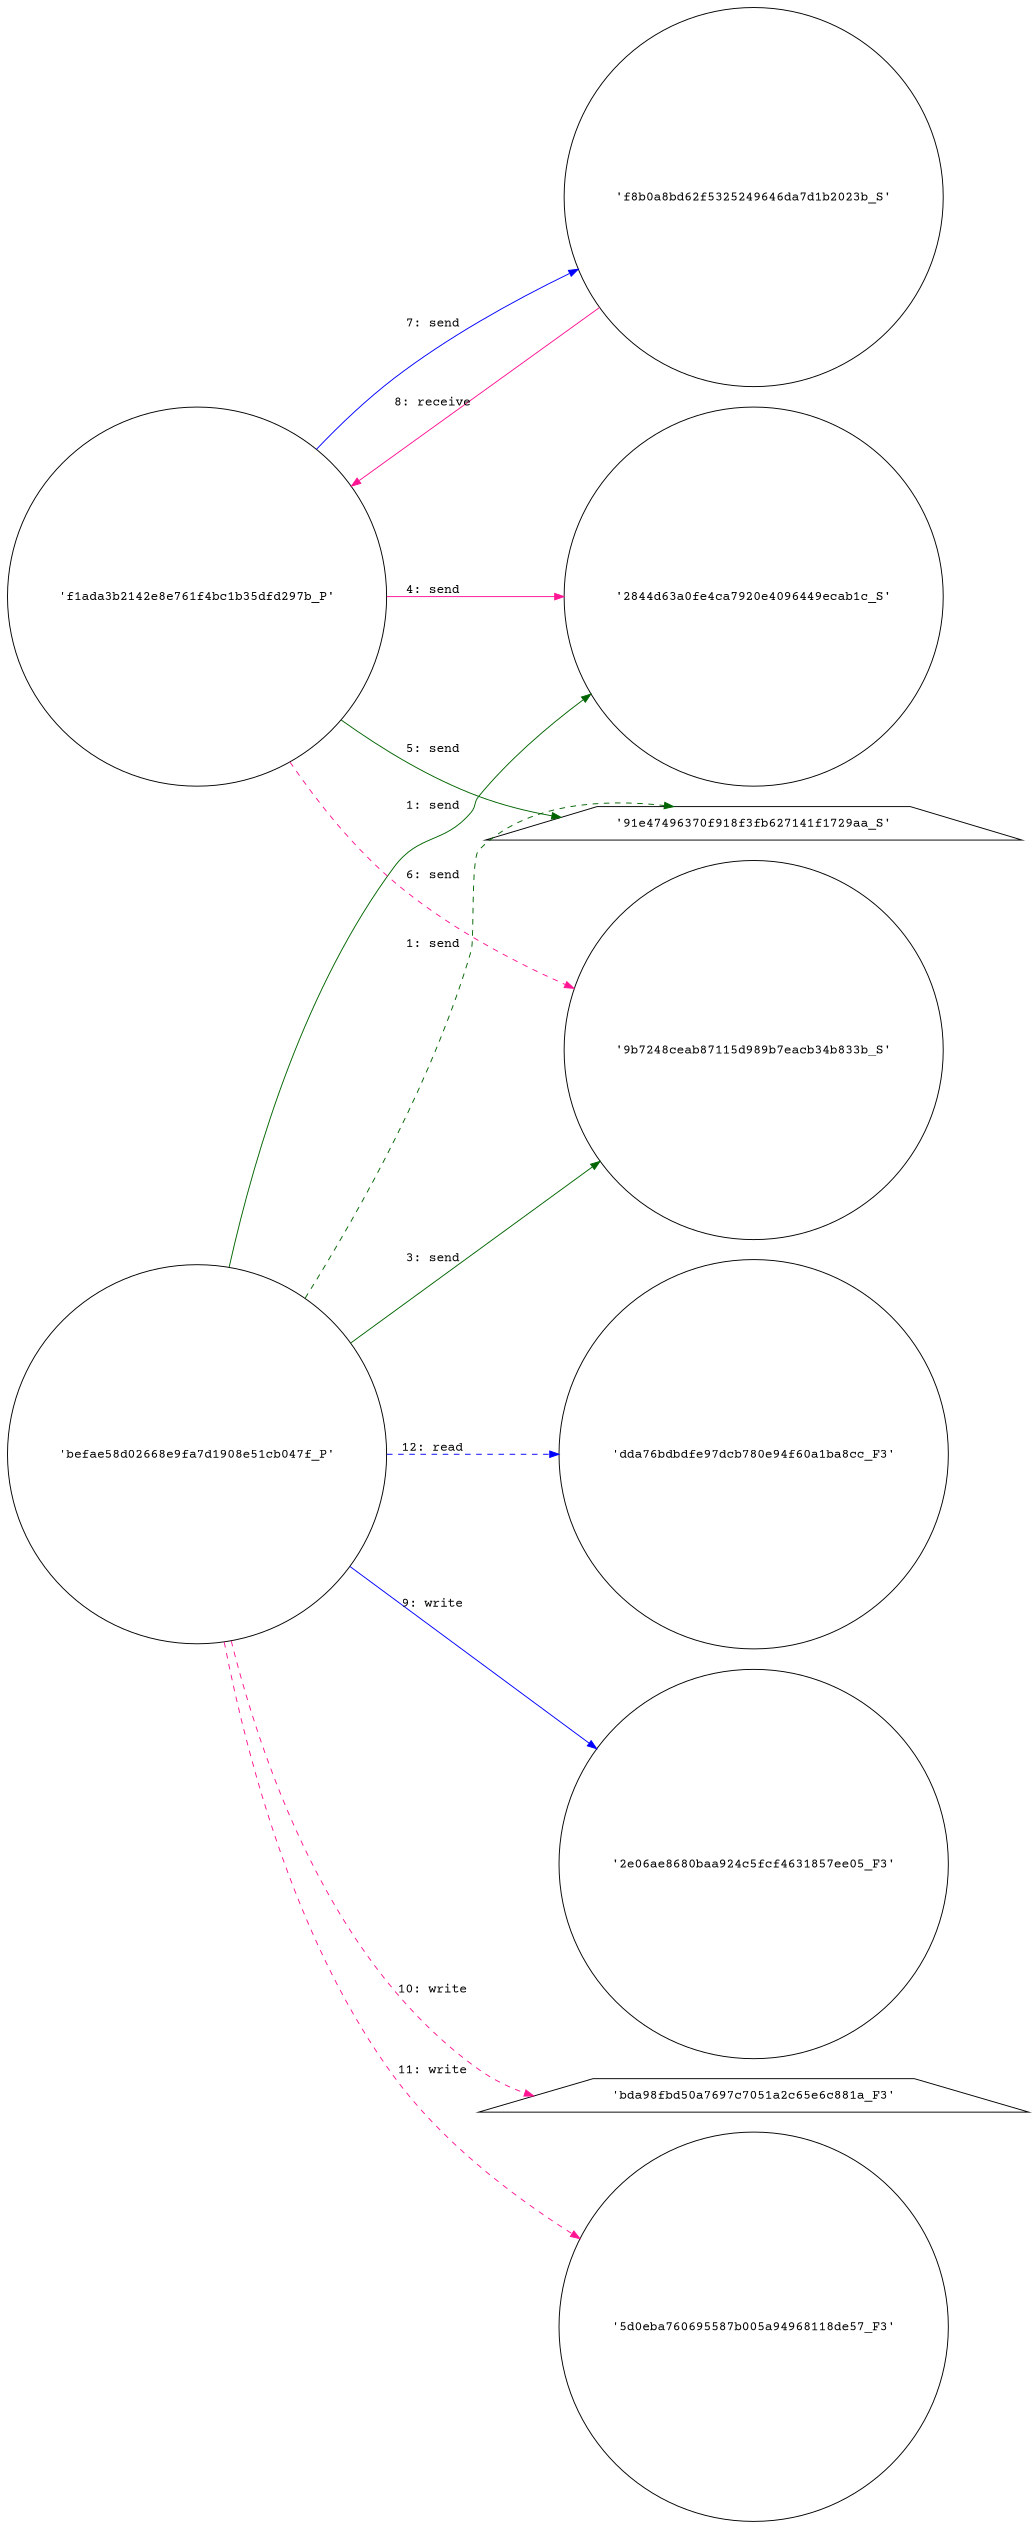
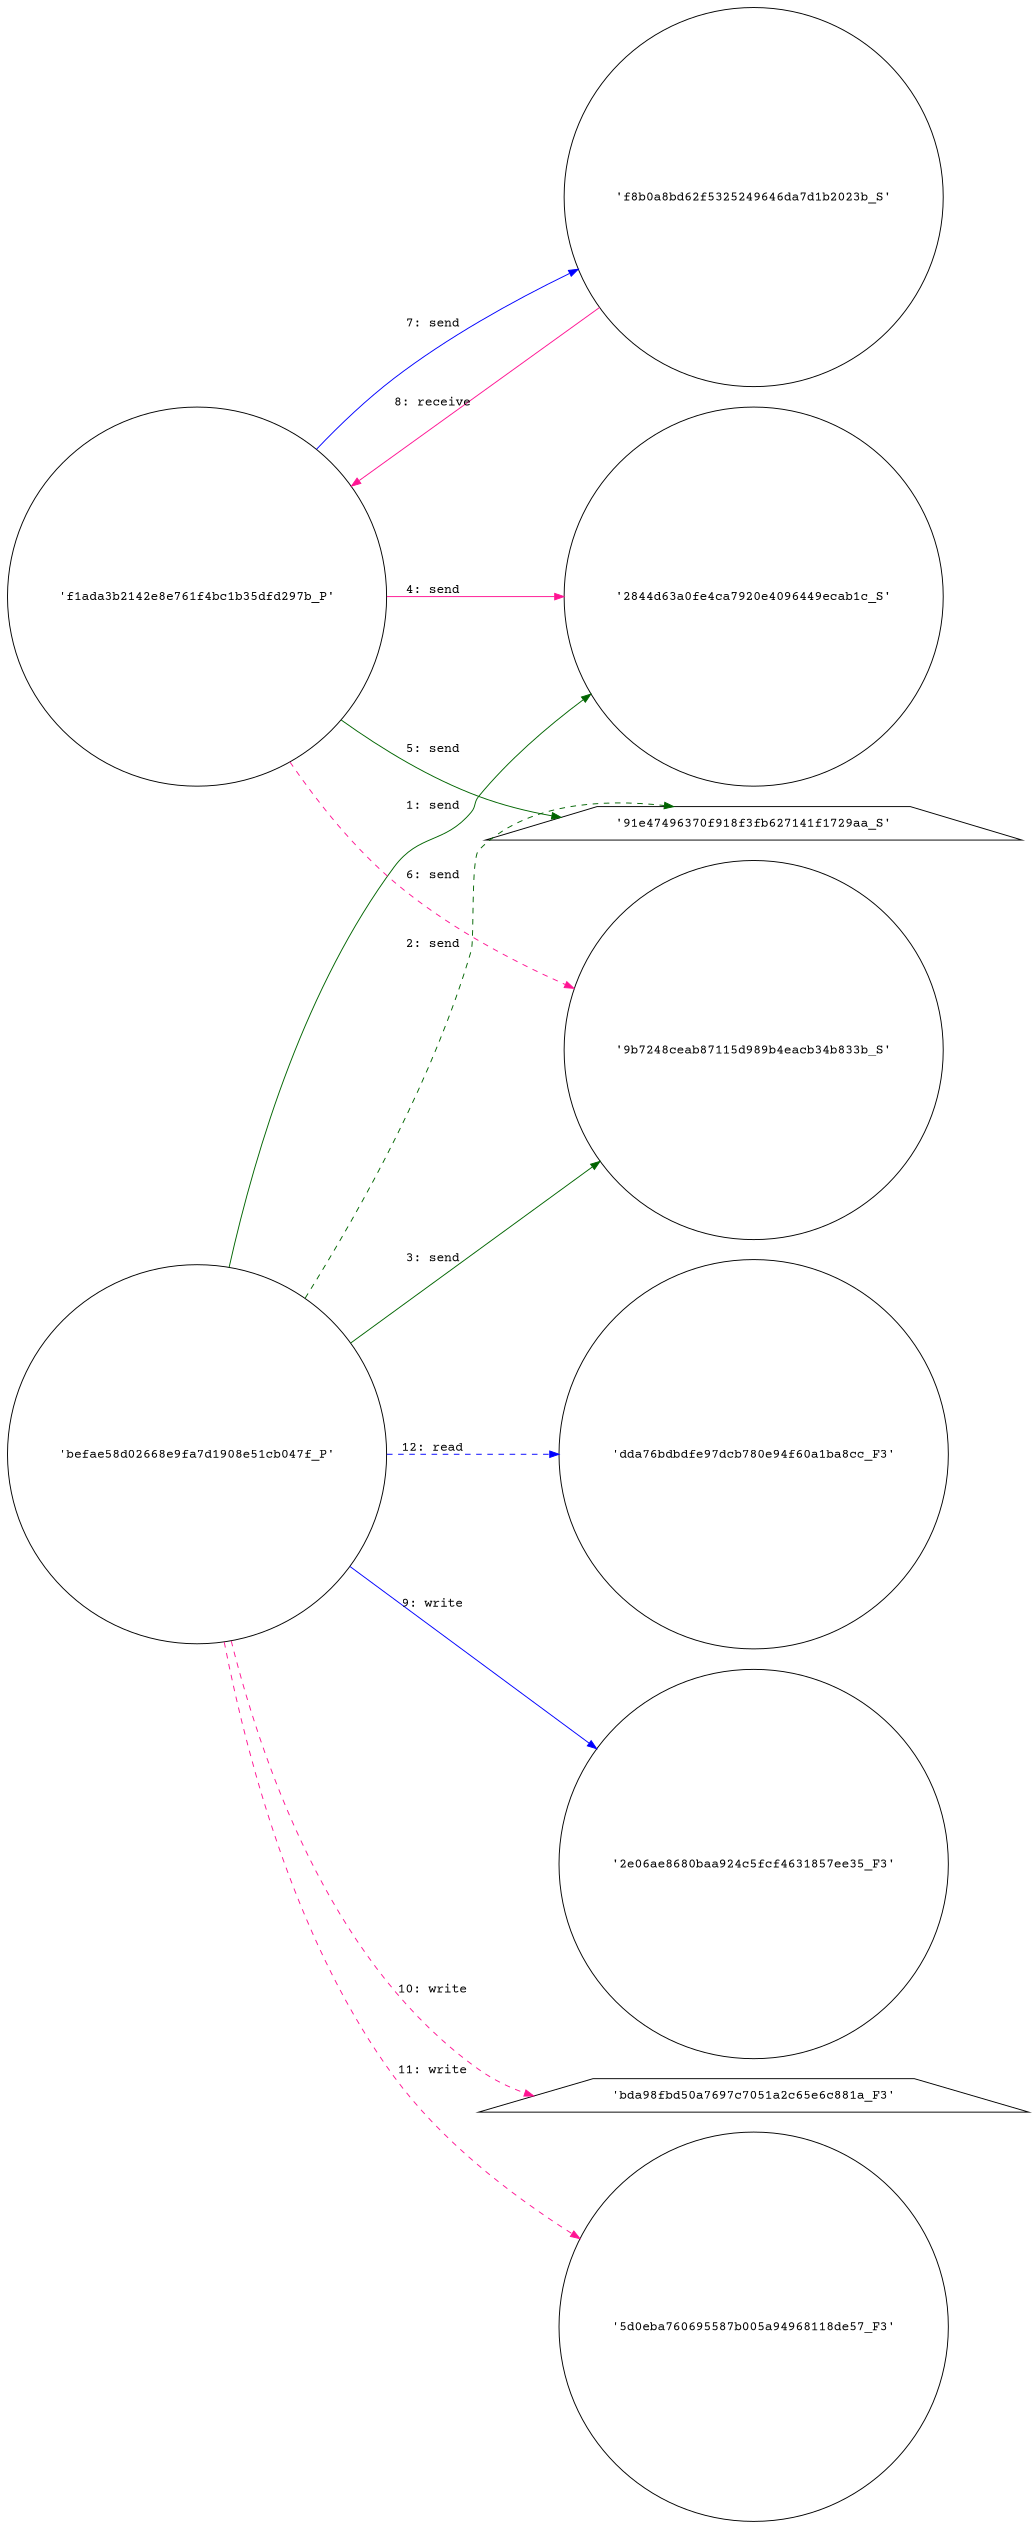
edge "'befae58d02668e9fa7d1908e51cb047f_P'" -> "'91e47496370f918f3fb627141f1729aa_S'": label "1: send" -> "2: send"
node "'9b7248ceab87115d989b7eacb34b833b_S'": label "'9b7248ceab87115d989b7eacb34b833b_S'" -> "'9b7248ceab87115d989b4eacb34b833b_S'"
node "'2e06ae8680baa924c5fcf4631857ee05_F3'": label "'2e06ae8680baa924c5fcf4631857ee05_F3'" -> "'2e06ae8680baa924c5fcf4631857ee35_F3'"
